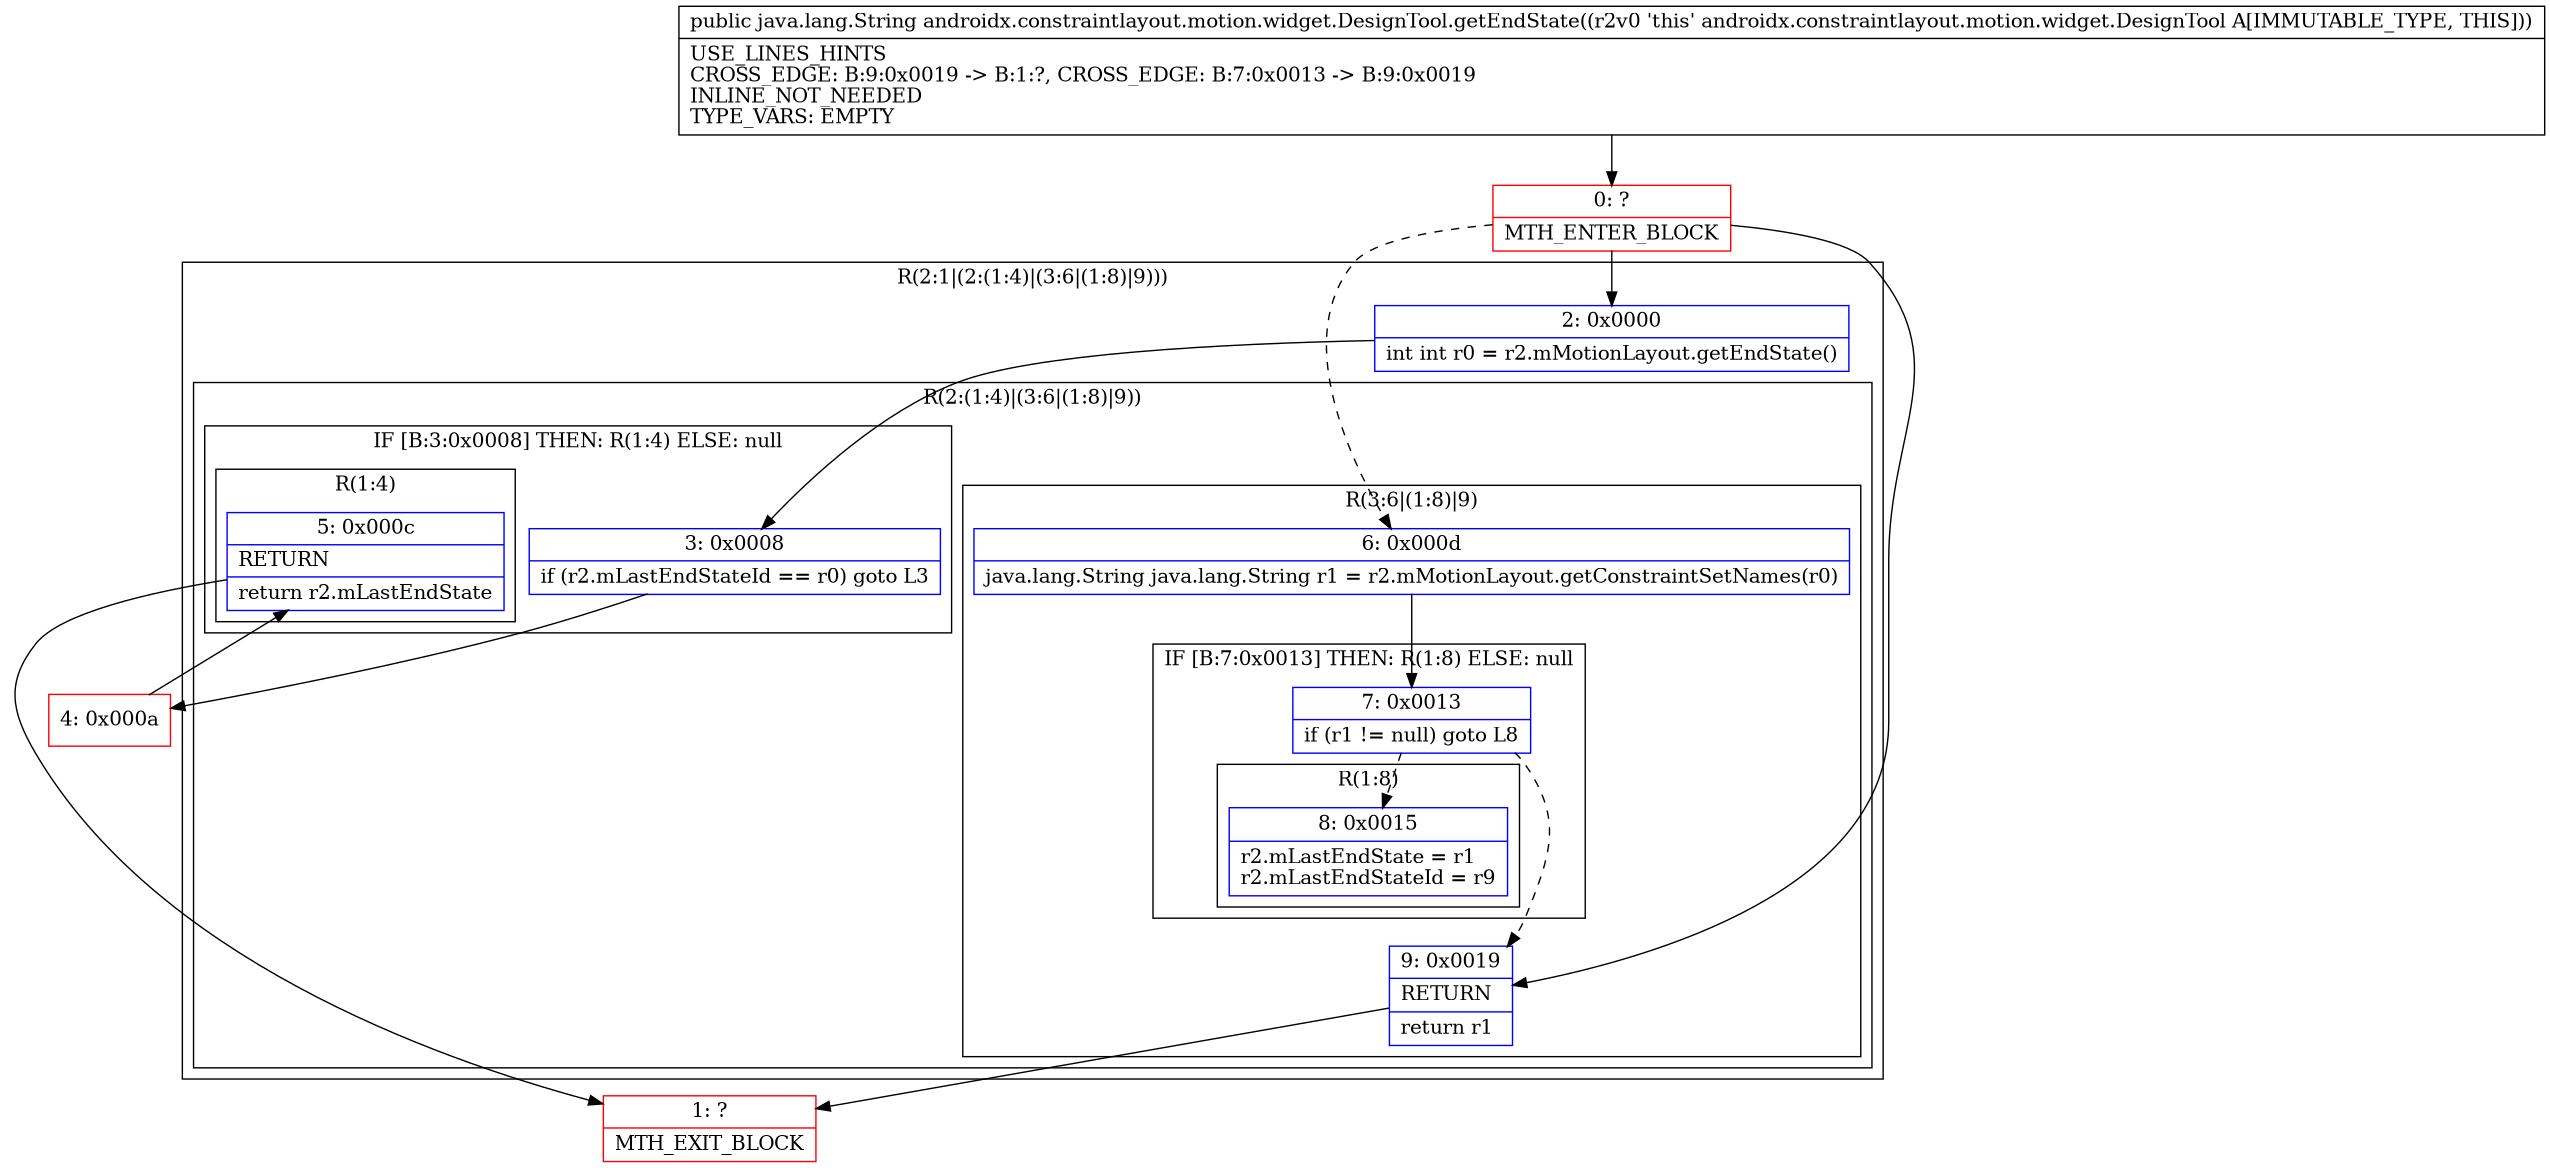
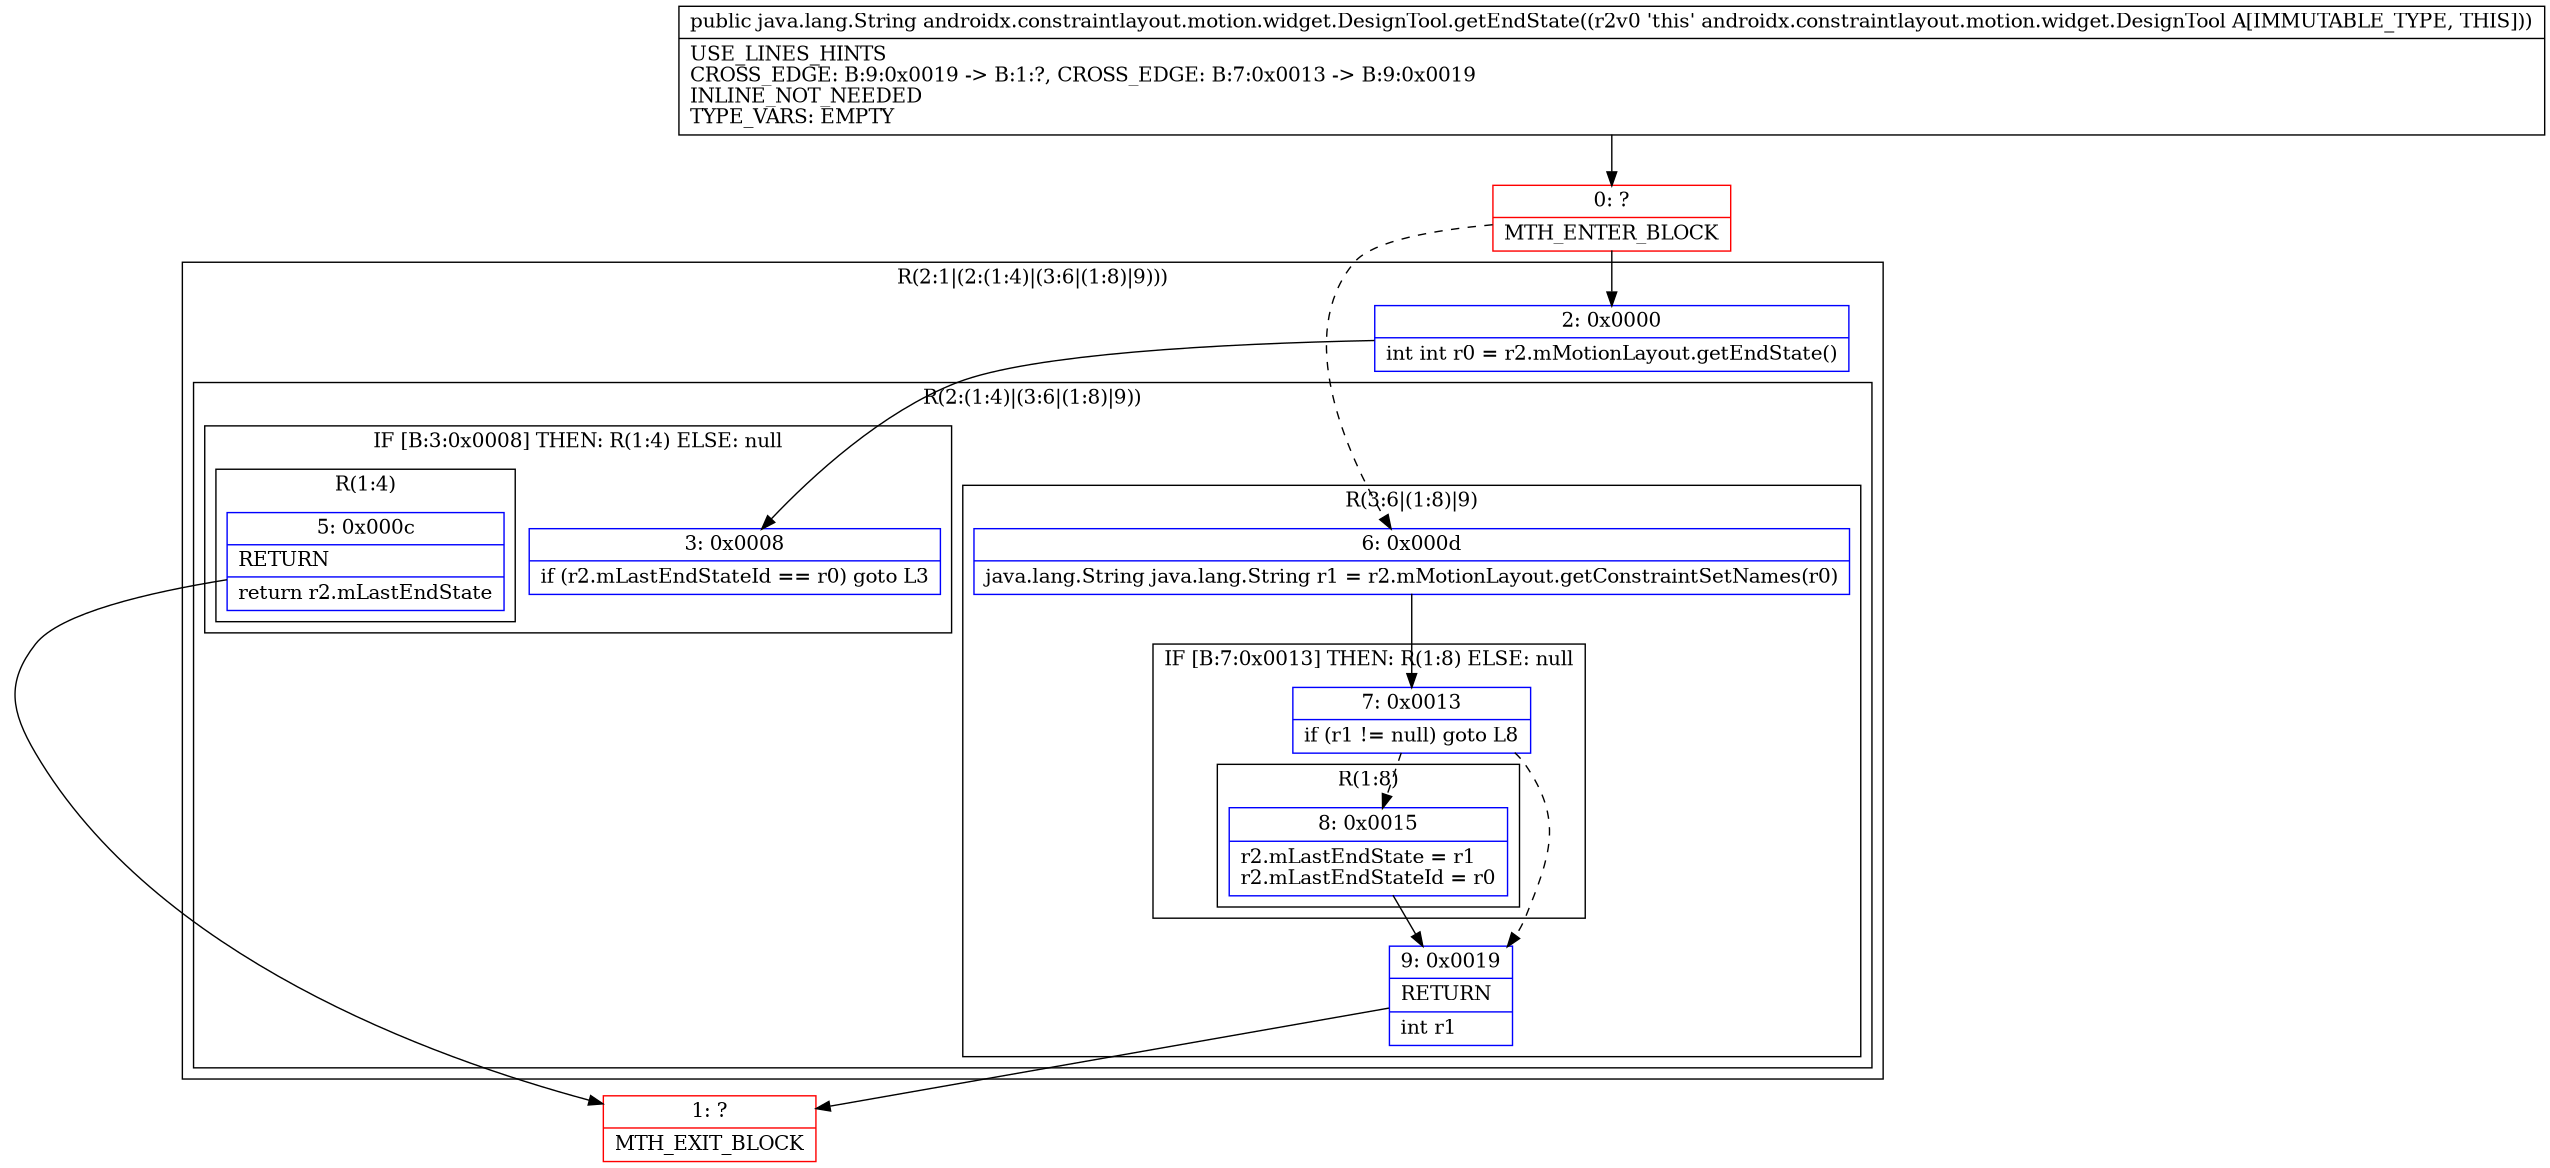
edge "0: ?" -> "9: 0x0019": now "8: 0x0015" -> "9: 0x0019"
node "4: 0x000a": removed
node "8: 0x0015": text "r2.mLastEndStateId = r9" -> "r2.mLastEndStateId = r0"
node "9: 0x0019": text "return r1" -> "int r1"
